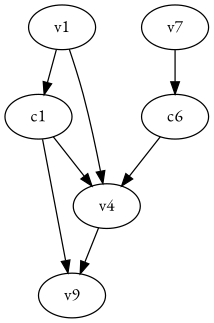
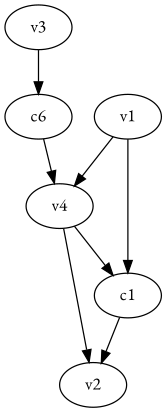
node "v7": label "v7" -> "v3"
edge "c1" -> "v4": reversed
node "v9": label "v9" -> "v2"
